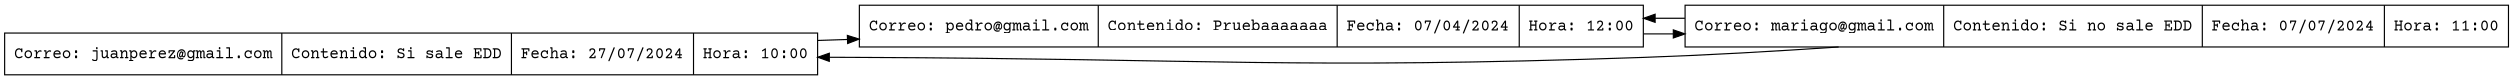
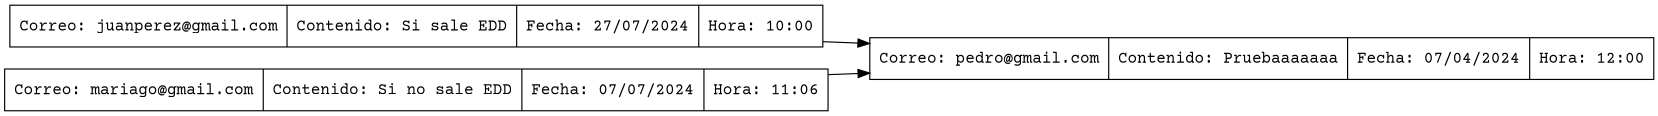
node "Correo: mariago@gmail.com": text "Hora: 11:00" -> "Hora: 11:06"
edge "Correo: pedro@gmail.com" -> "Correo: mariago@gmail.com": removed
edge "Correo: mariago@gmail.com" -> "Correo: juanperez@gmail.com": removed
